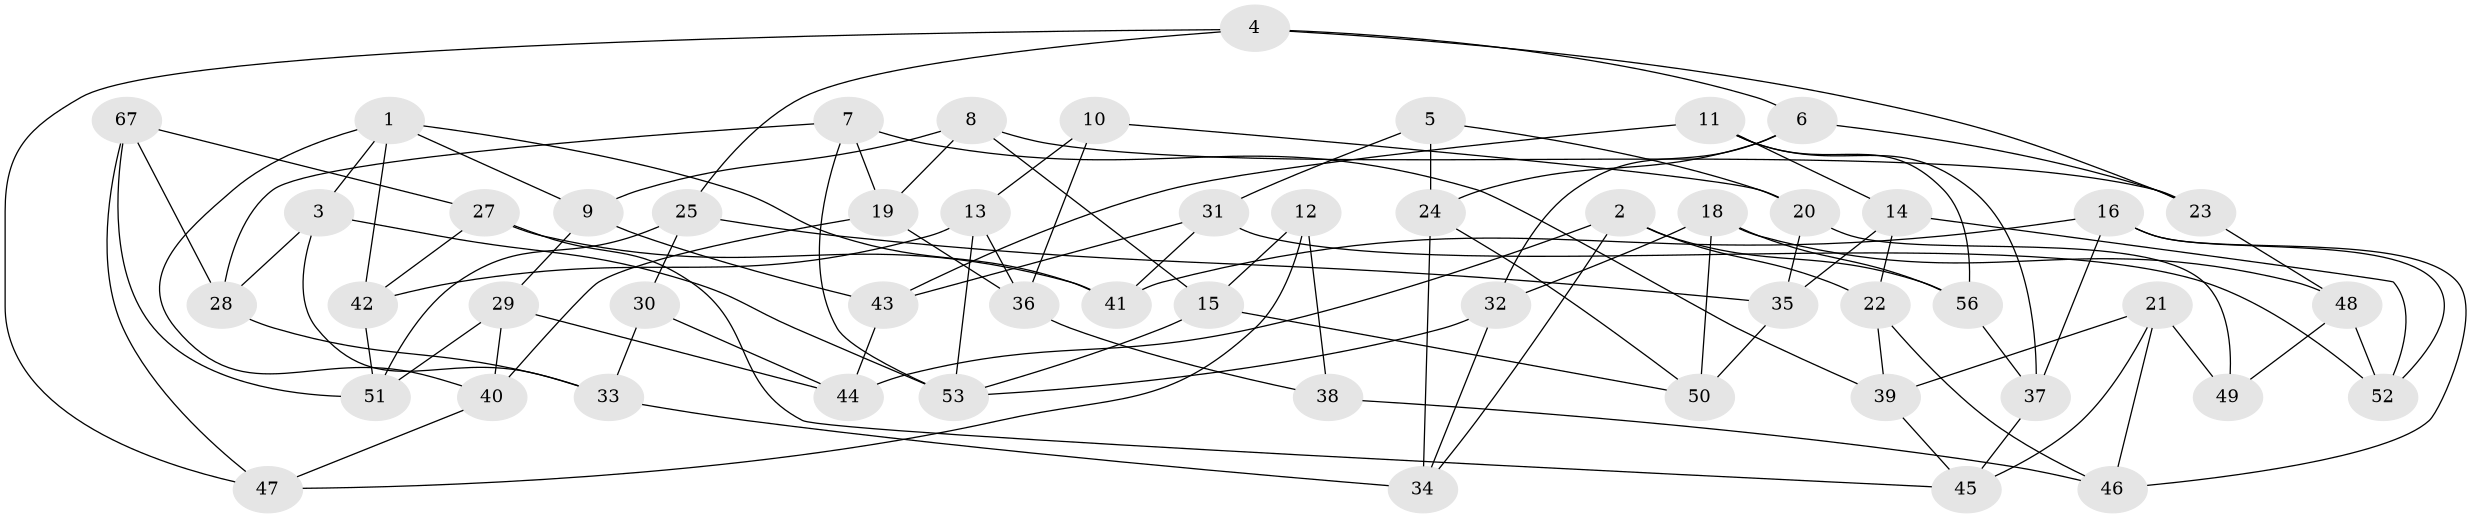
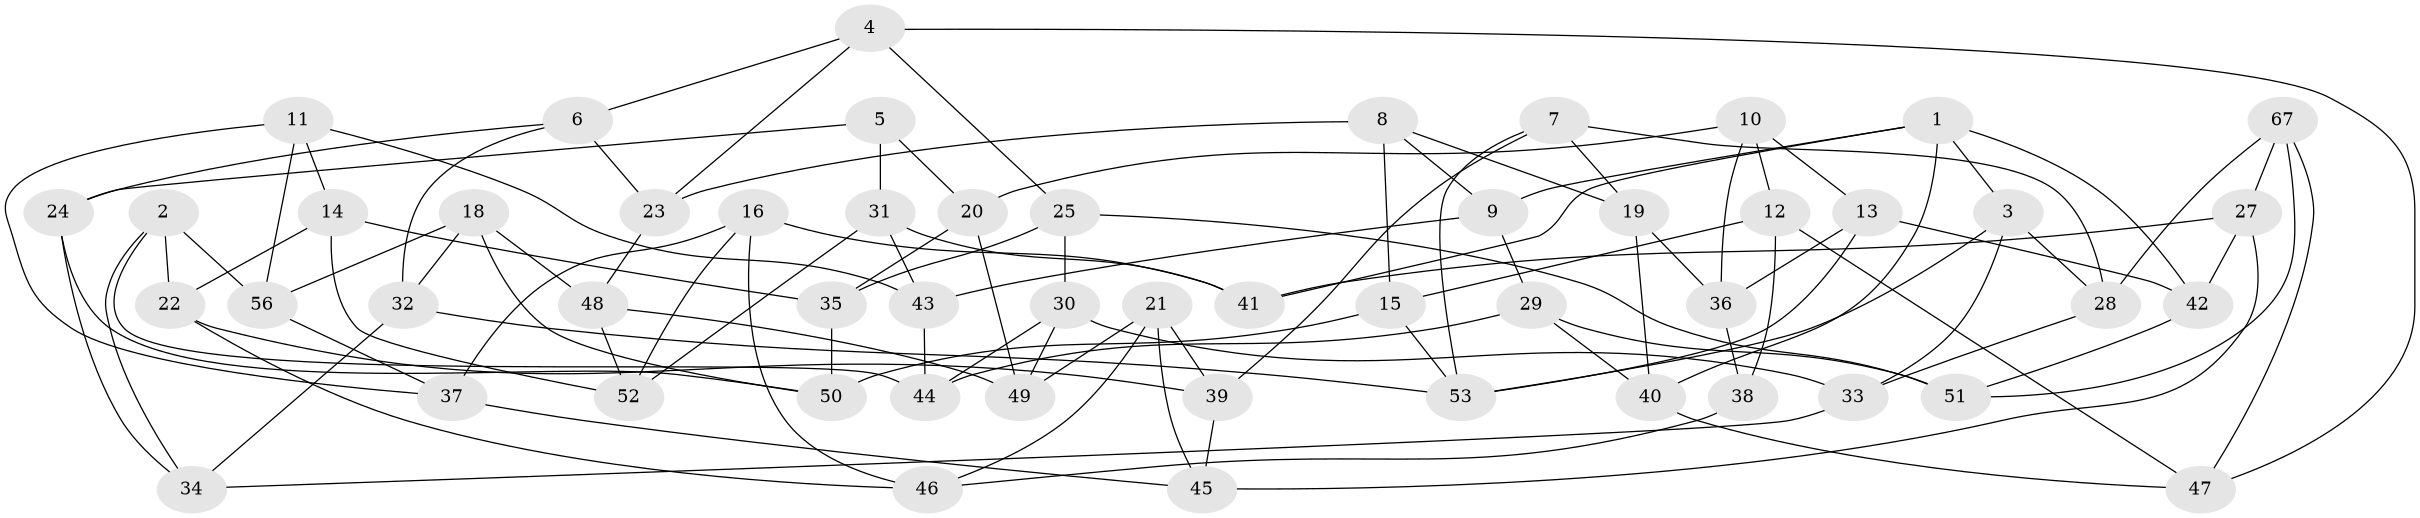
edge "10" -- "12": added
edge "30" -- "49": added
